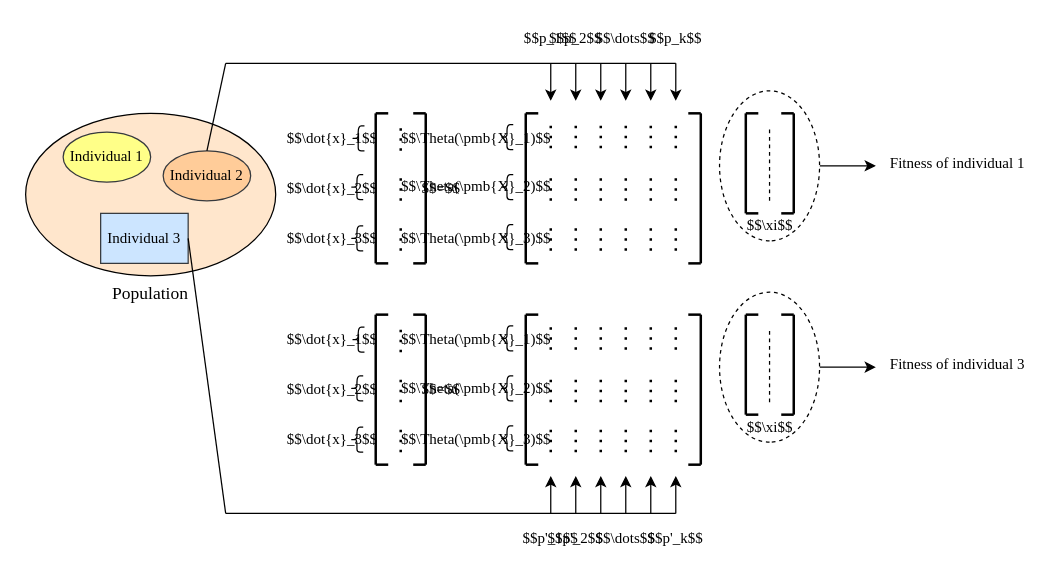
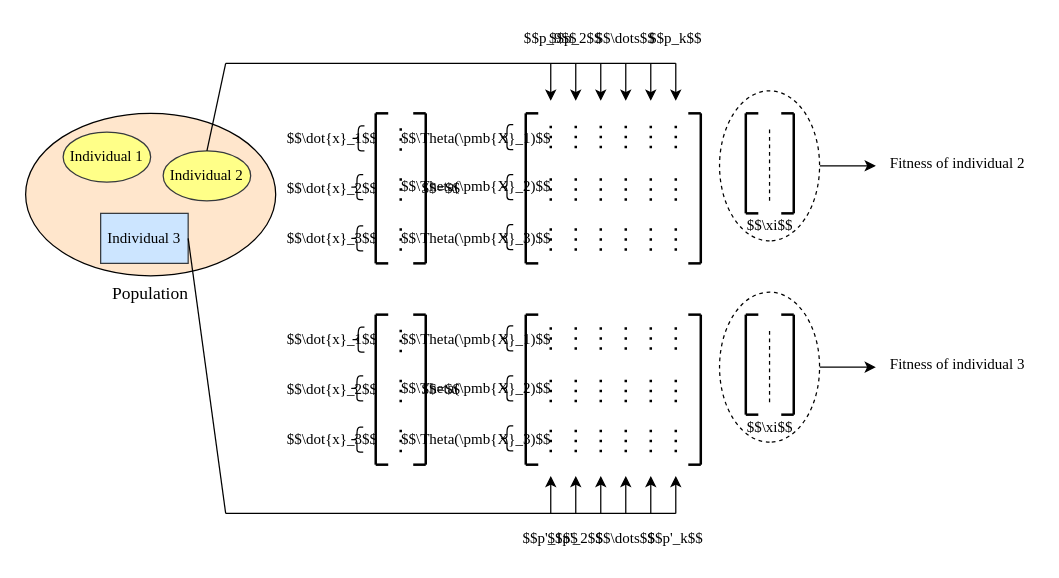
node "$$p_1$$": label "$$p_1$$" -> "$$p_9$$"
node "Fitness of individual 1": label "Fitness of individual 1" -> "Fitness of individual 2"
node "Individual 2": fillcolor #ffcc99 -> #ffff88
